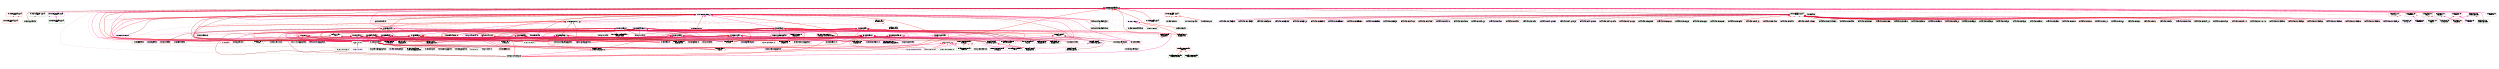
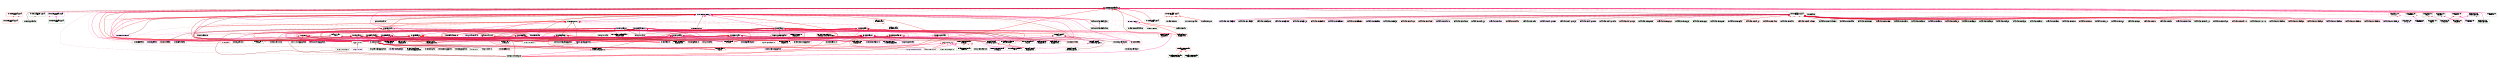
edge "src/Ioss_EdgeBlock.C" -> "src/Ioss_EdgeBlock.h": now "src/Ioss_EdgeBlock.C" -> "src/adios/Ioad_DatabaseIO.C"
node "src/visualization/cgns /EdgeSet_cgns_DatabaseIO.C": label "src/visualization/cgns /EdgeSet_cgns_DatabaseIO.C" -> "src/visualization/cgns /Iovs_cgns_DatabaseIO.C"
